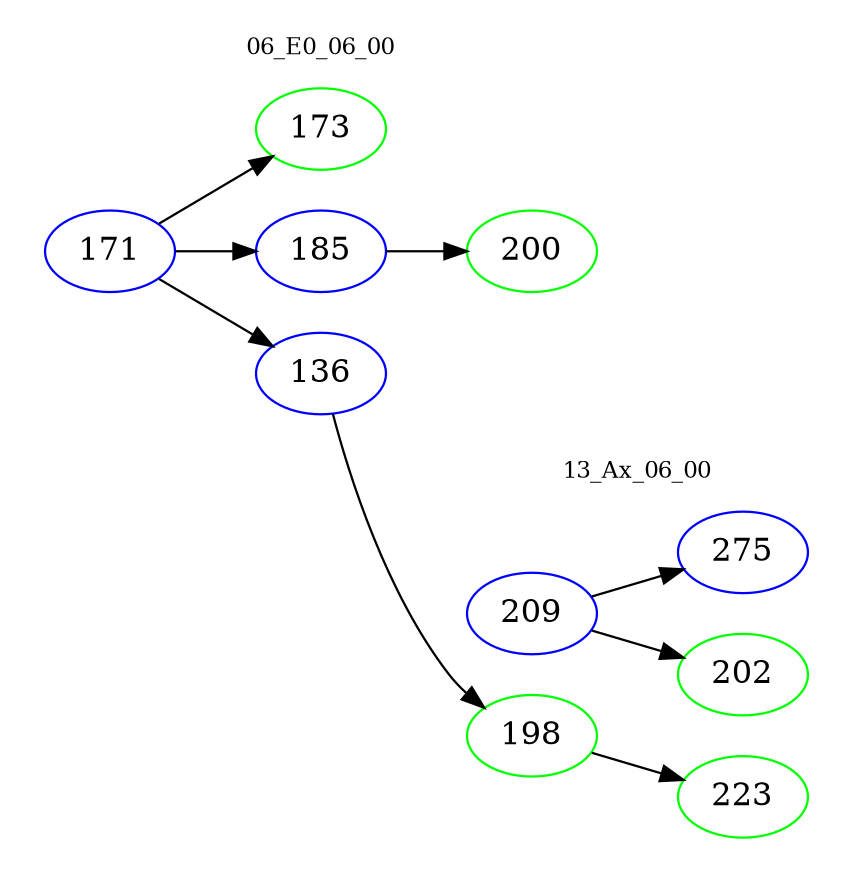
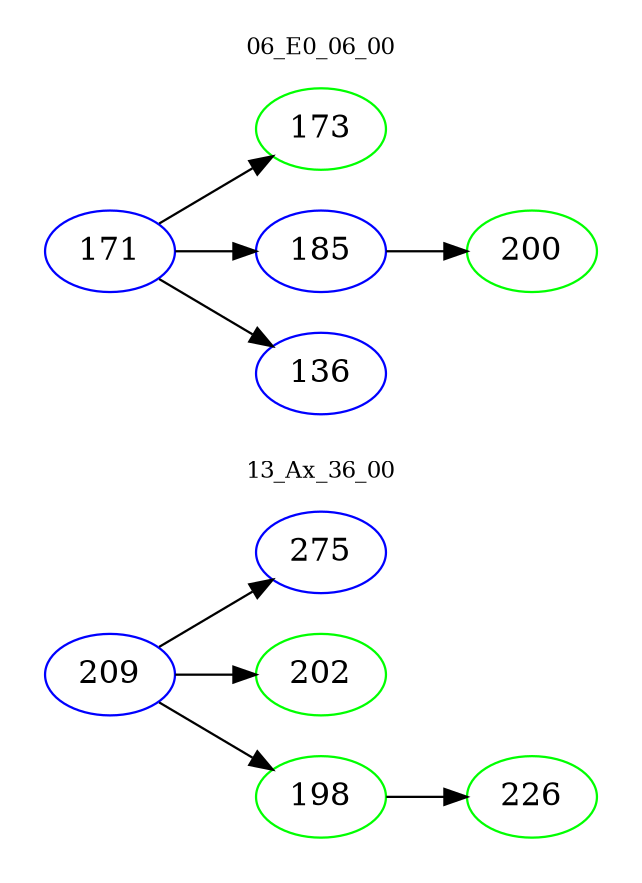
cluster "13_Ax_06_00": label "13_Ax_06_00" -> "13_Ax_36_00"
edge "136" -> "198": now "209" -> "198"
node "223": label "223" -> "226"
